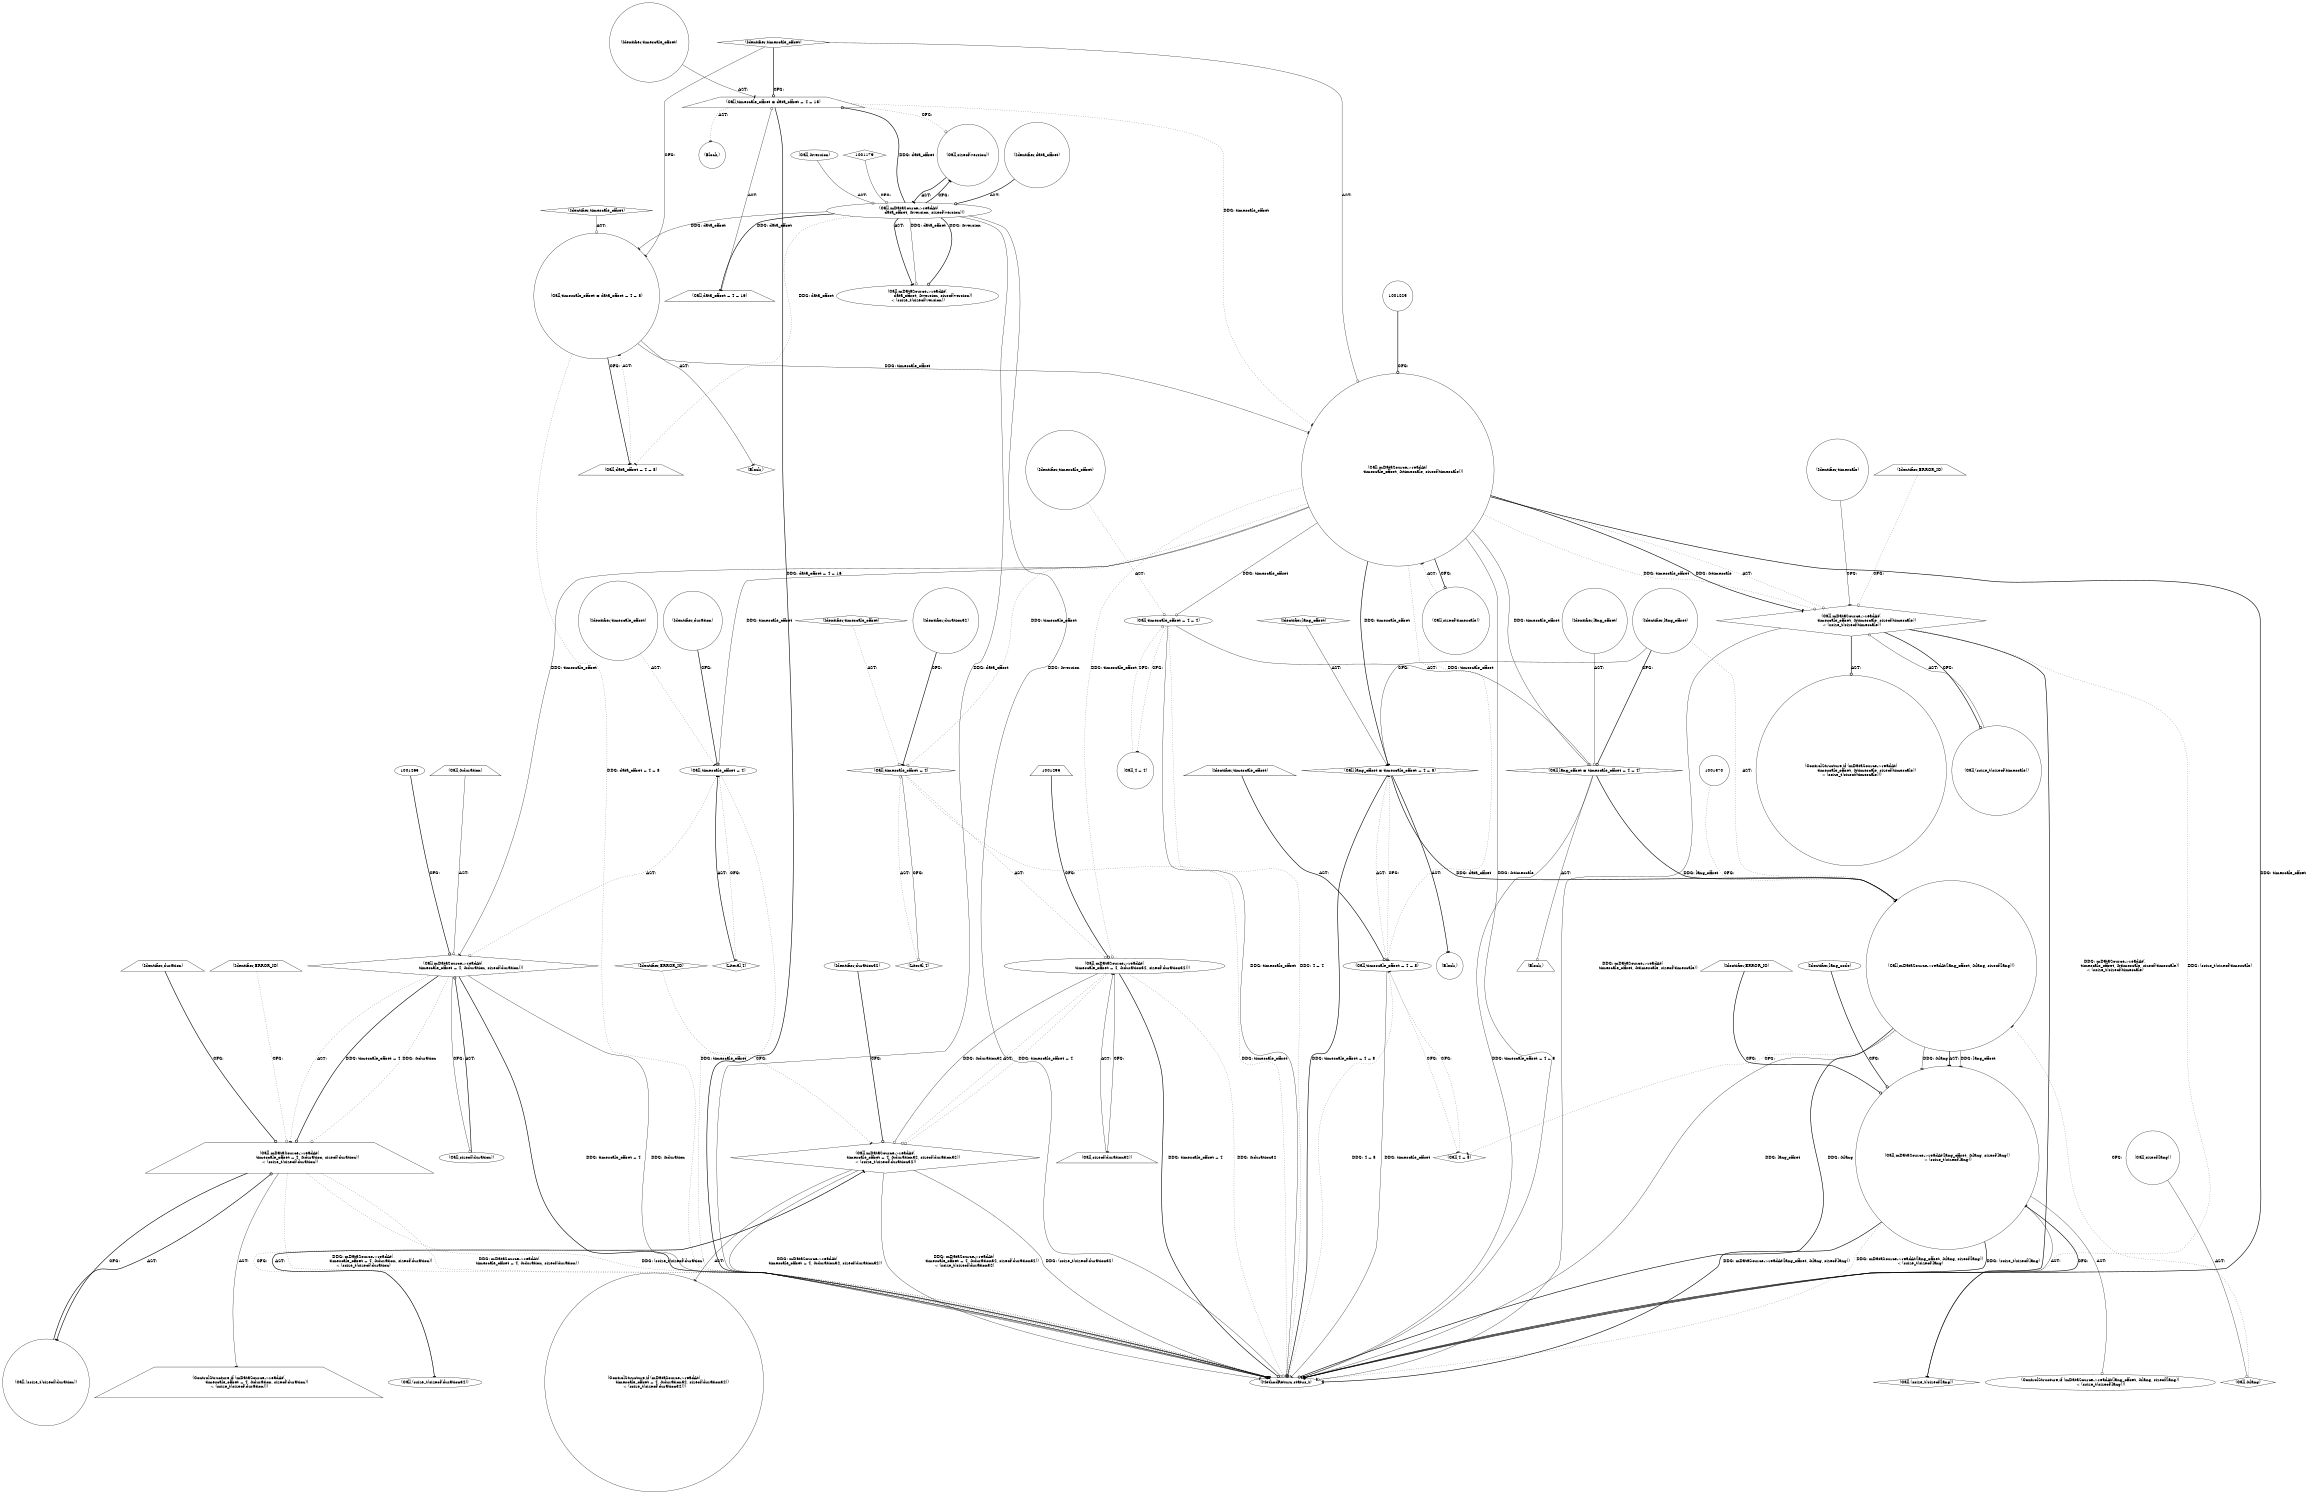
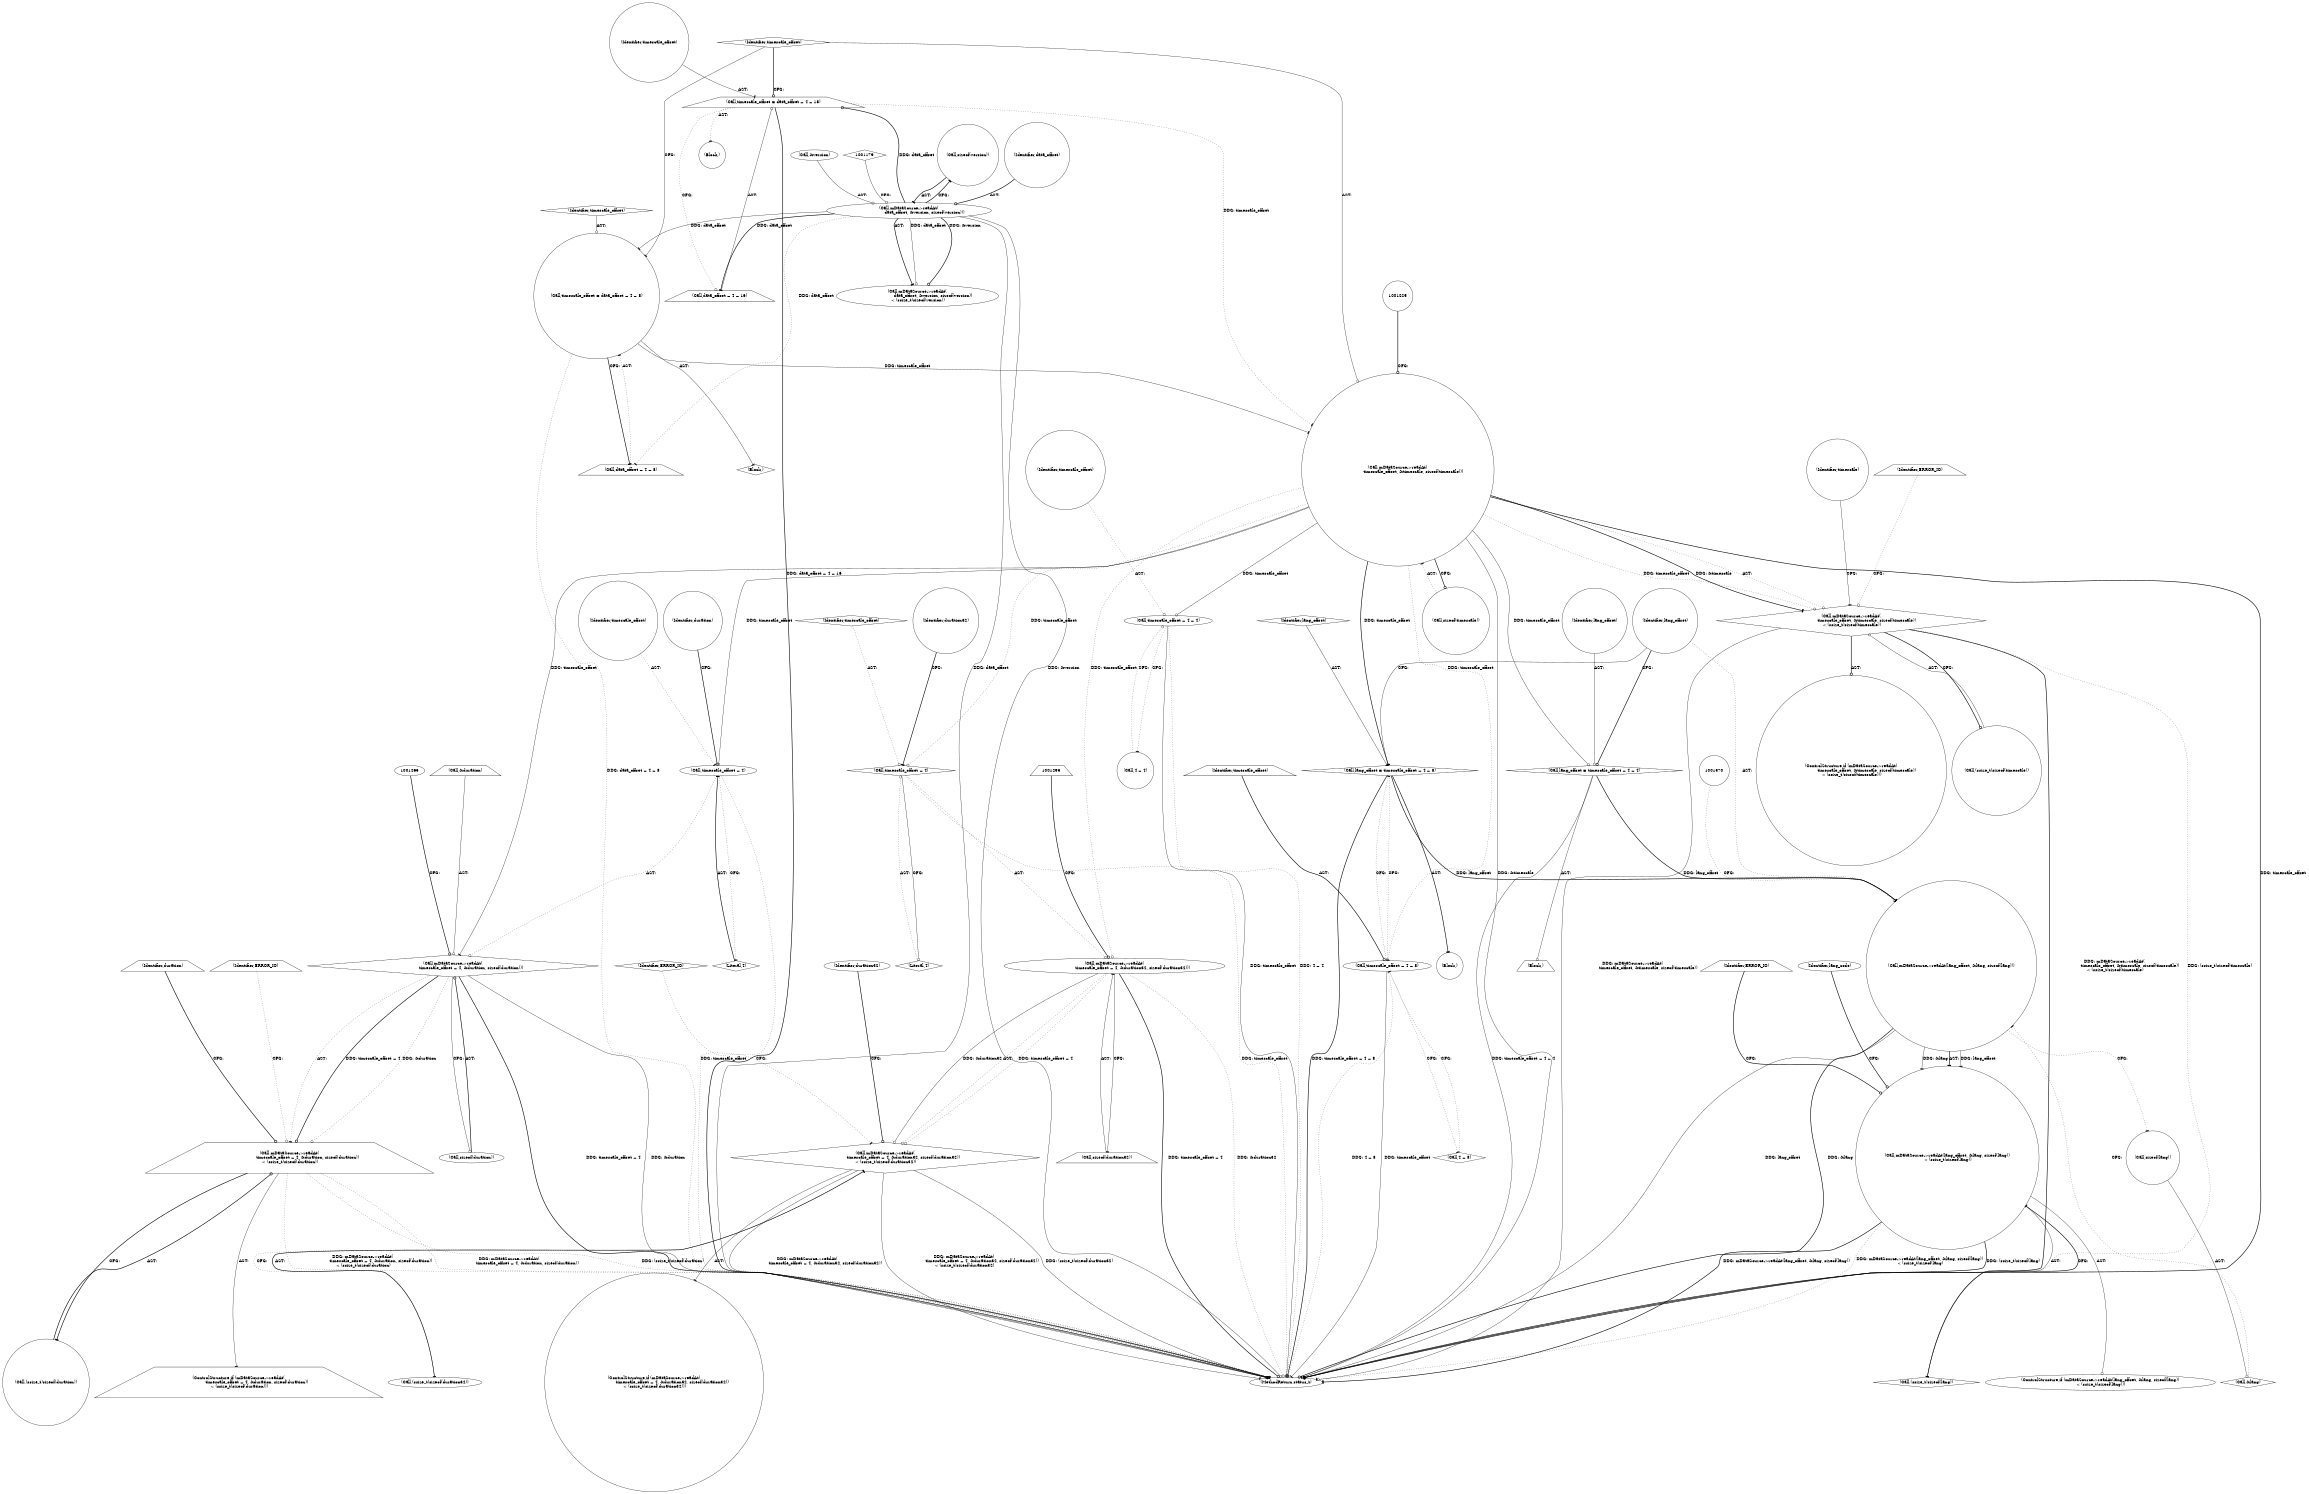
edge "(Call,timescale_offset = data_offset + 4 + 18)" -> "(Call,sizeof(version))": now "(Call,timescale_offset = data_offset + 4 + 18)" -> "(Call,data_offset + 4 + 16)"
edge "(Call,timescale_offset + 4 + 4)" -> "(Call,lang_offset = timescale_offset + 4 + 4)": removed, label "AST:"
edge "(Call,timescale_offset + 4 + 8)" -> "(Call,lang_offset = timescale_offset + 4 + 8)": label "AST: " -> "CFG: "
edge "(Call,lang_offset = timescale_offset + 4 + 8)" -> "(Call,mDataSource->readAt(lang_offset, &lang, sizeof(lang)))": label "DDG: data_offset" -> "DDG: lang_offset"
edge "(Call,lang_offset = timescale_offset + 4 + 4)" -> "(MethodReturn,status_t)": label "DDG: timescale_offset + 4 + 8" -> "DDG: timescale_offset + 4 + 4"
edge "(Call,mDataSource->readAt(lang_offset, &lang, sizeof(lang)))" -> "(Call,4 + 8)": now "(Call,mDataSource->readAt(lang_offset, &lang, sizeof(lang)))" -> "(Call,sizeof(lang))"
